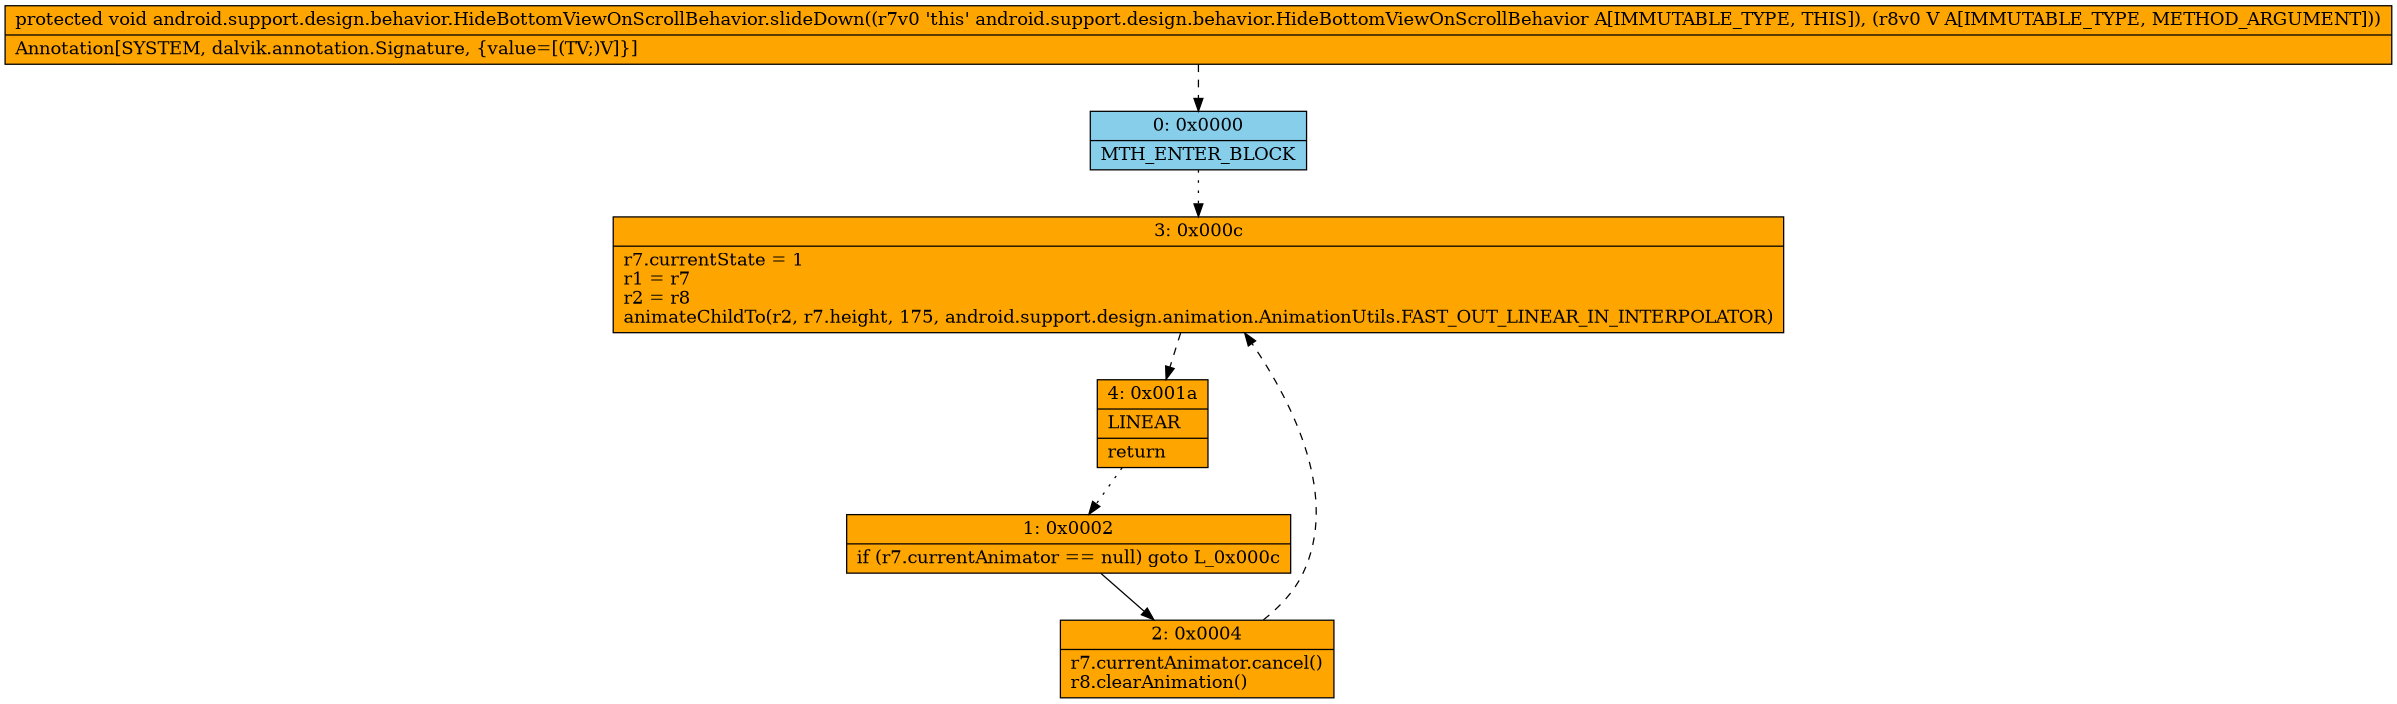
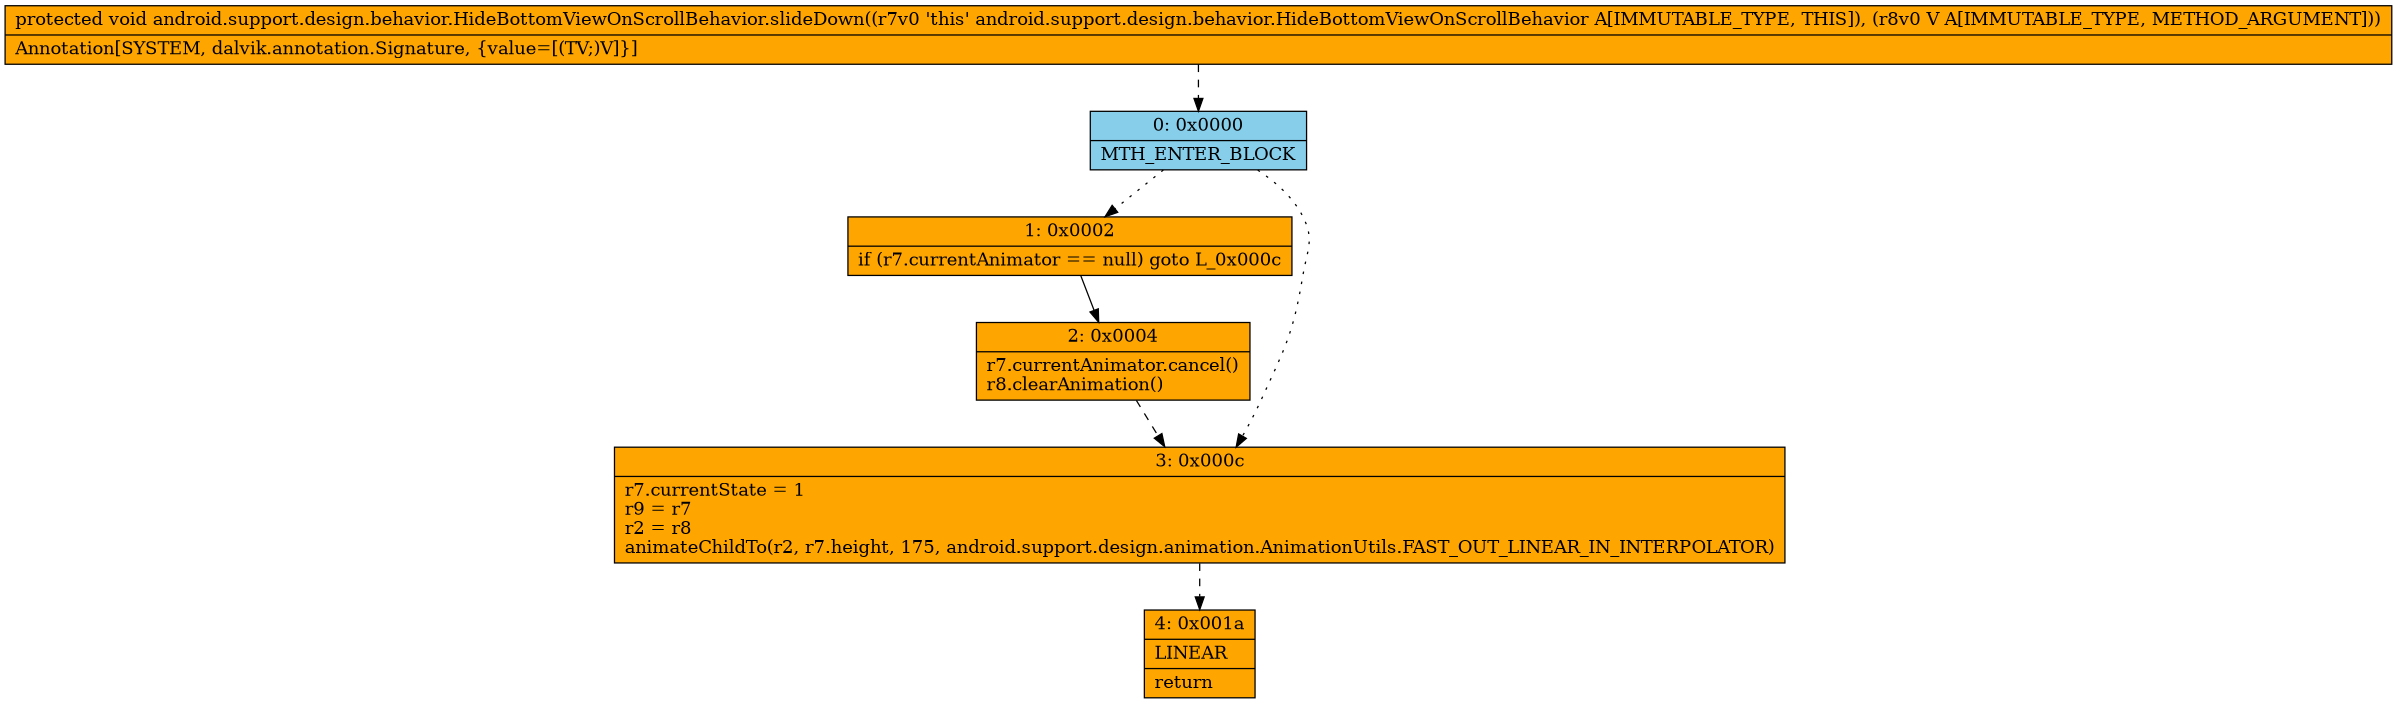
node "3: 0x000c": text "r1 = r7" -> "r9 = r7"
edge "4: 0x001a" -> "1: 0x0002": now "0: 0x0000" -> "1: 0x0002"
